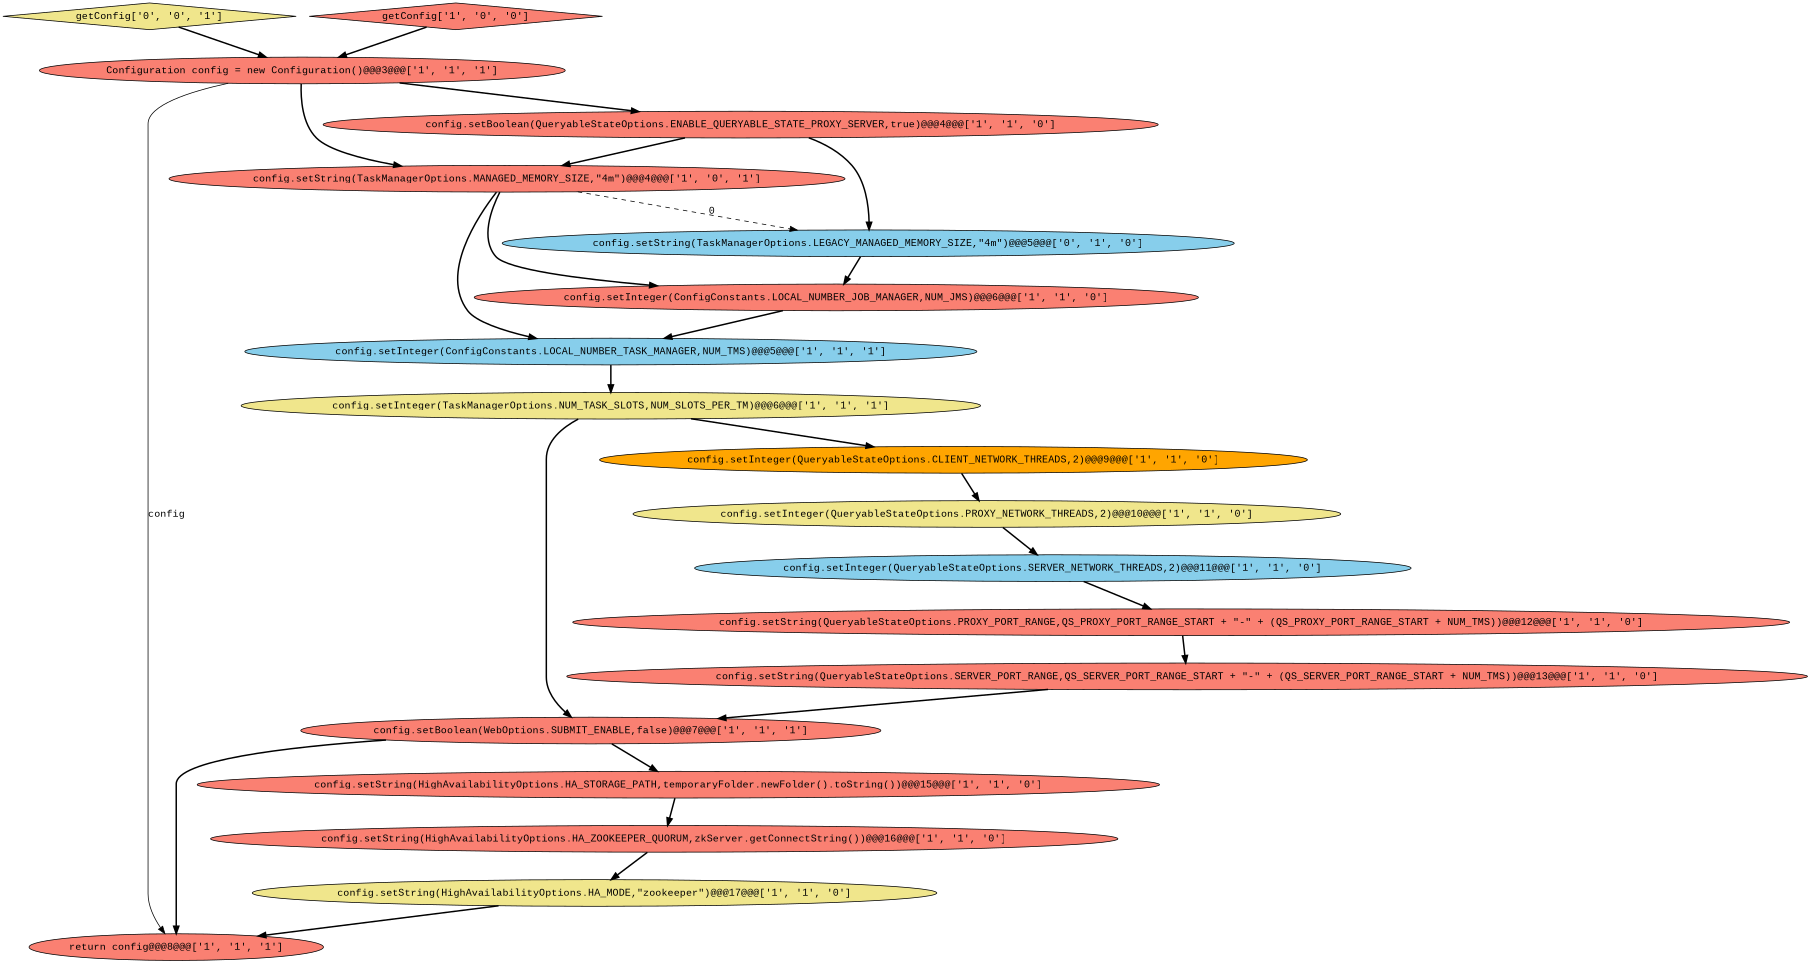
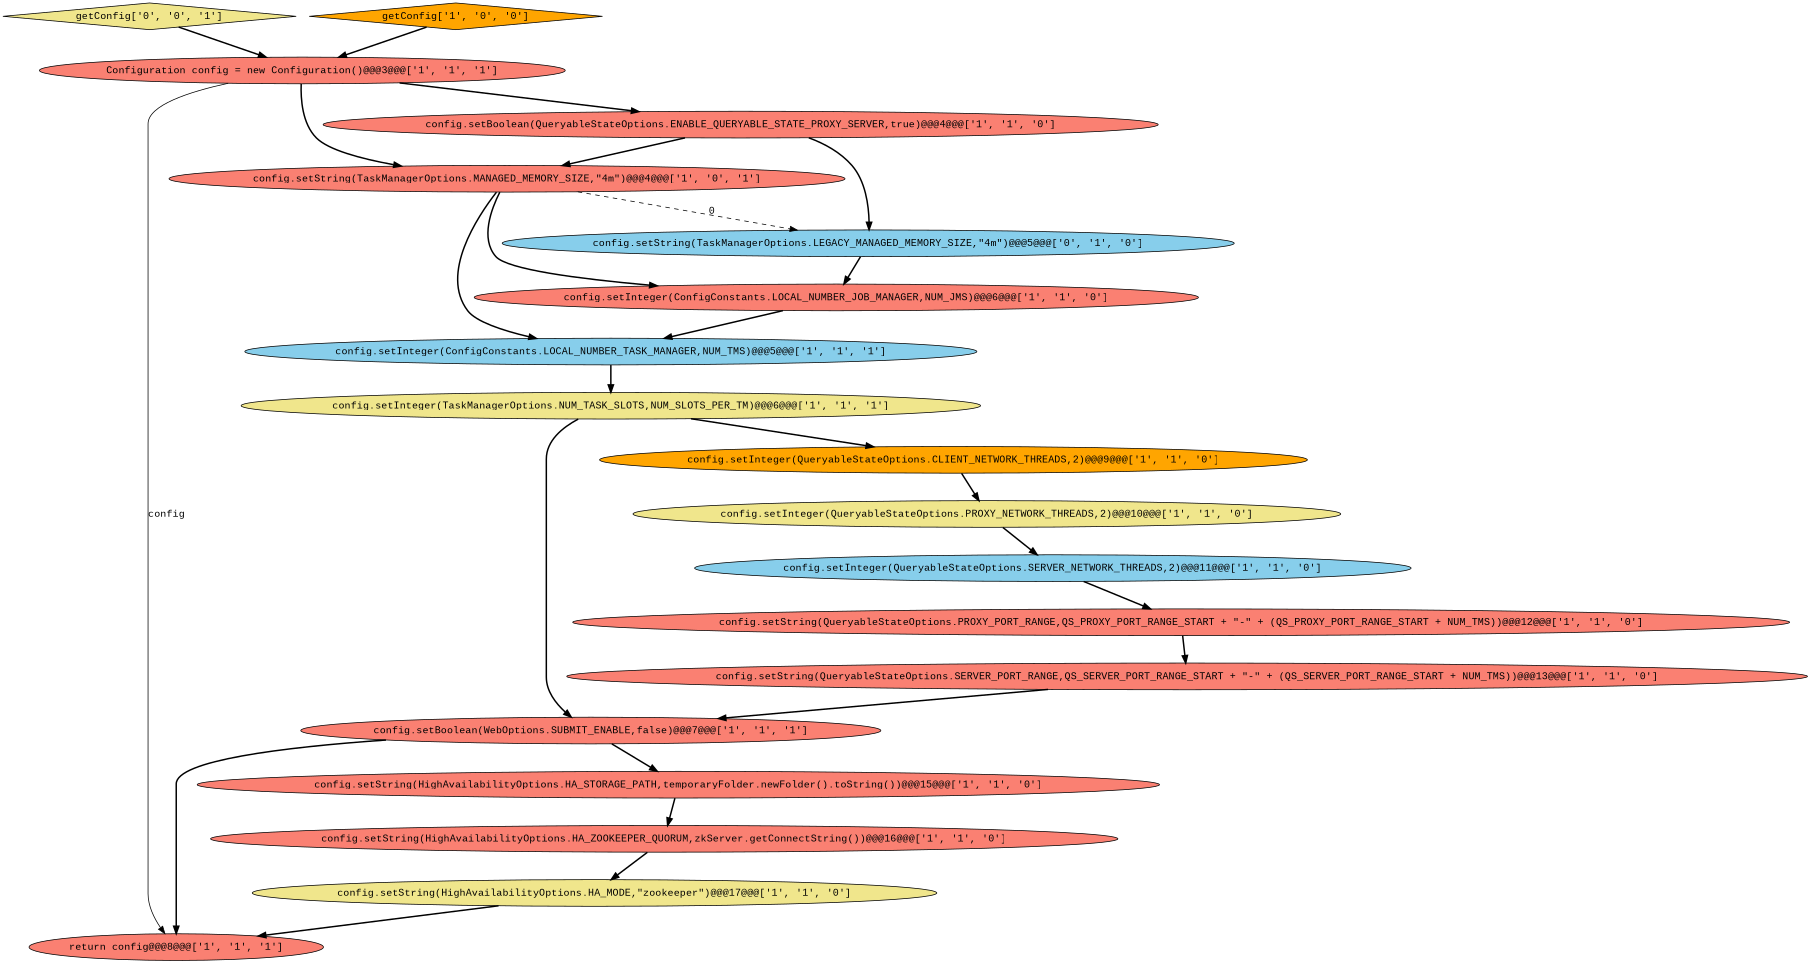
node "getConfig['1', '0', '0']": fillcolor salmon -> orange
